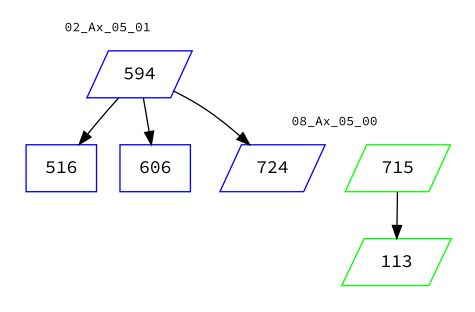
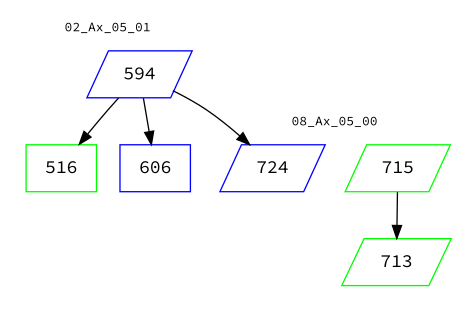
node "516": color blue -> green
node "113": label "113" -> "713"
